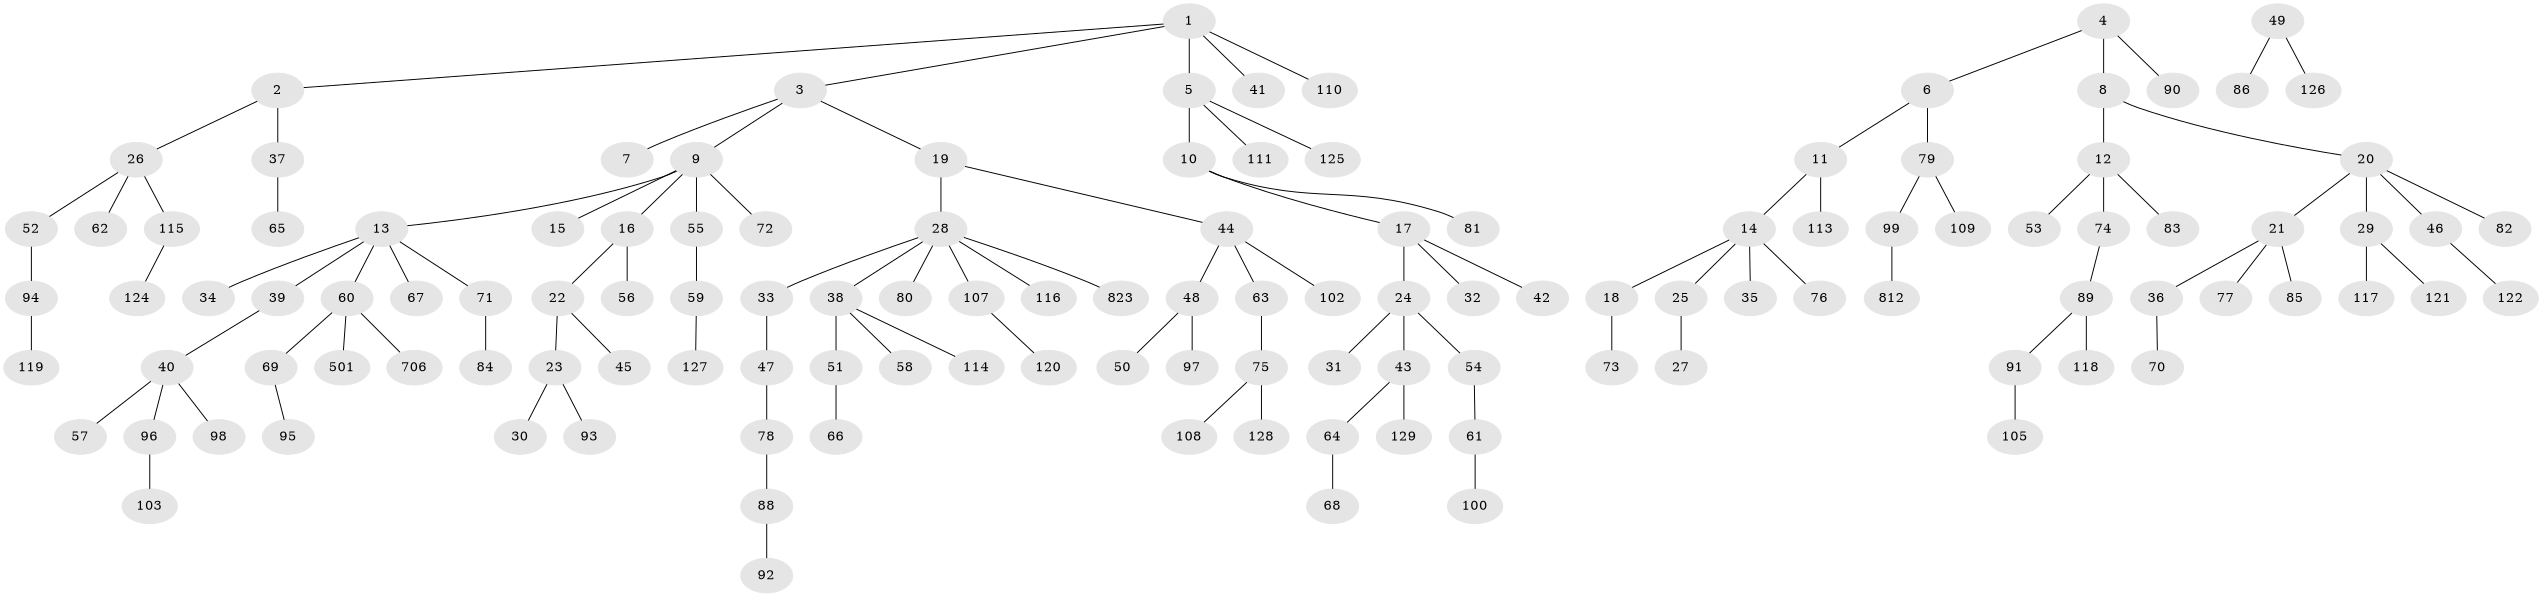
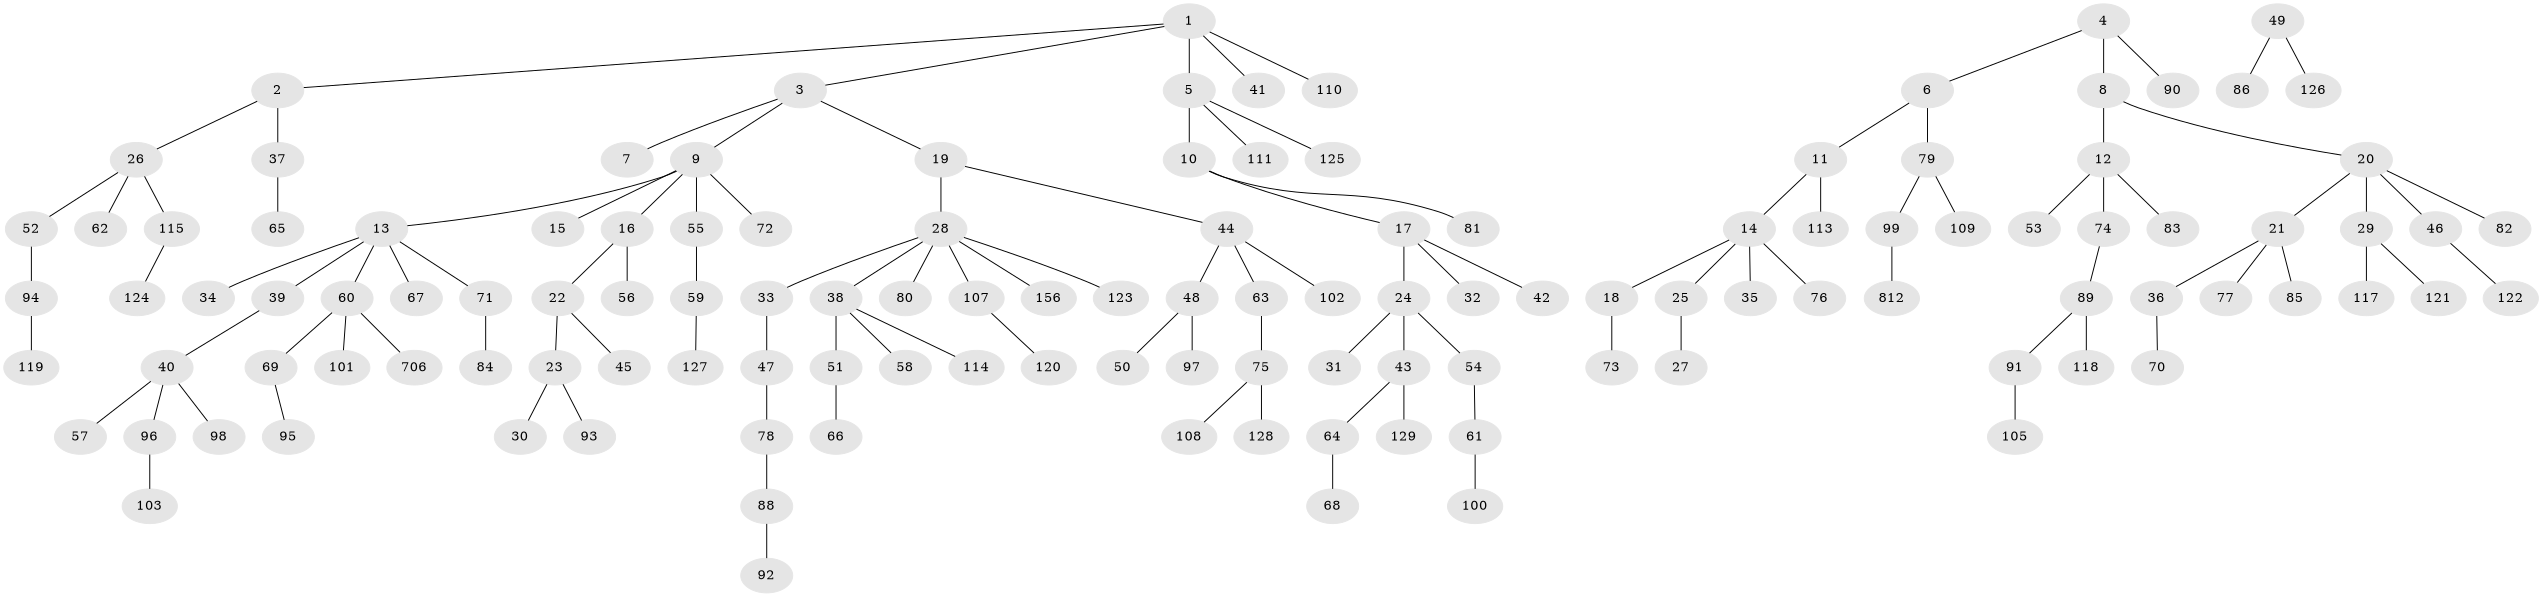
node "116": label "116" -> "156"
node "823": label "823" -> "123"
node "501": label "501" -> "101"
